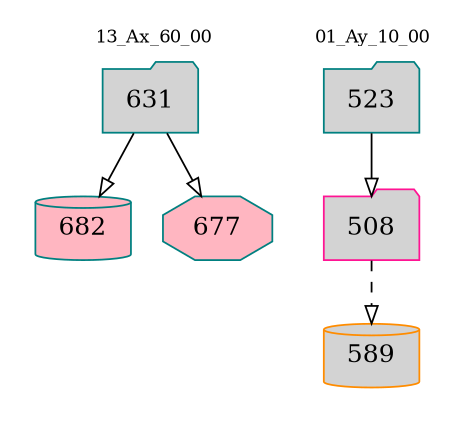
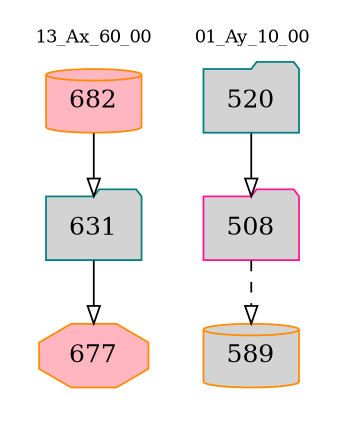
node "523": label "523" -> "520"
edge "631" -> "682": reversed
node "682": color teal -> darkorange
node "677": color teal -> darkorange
